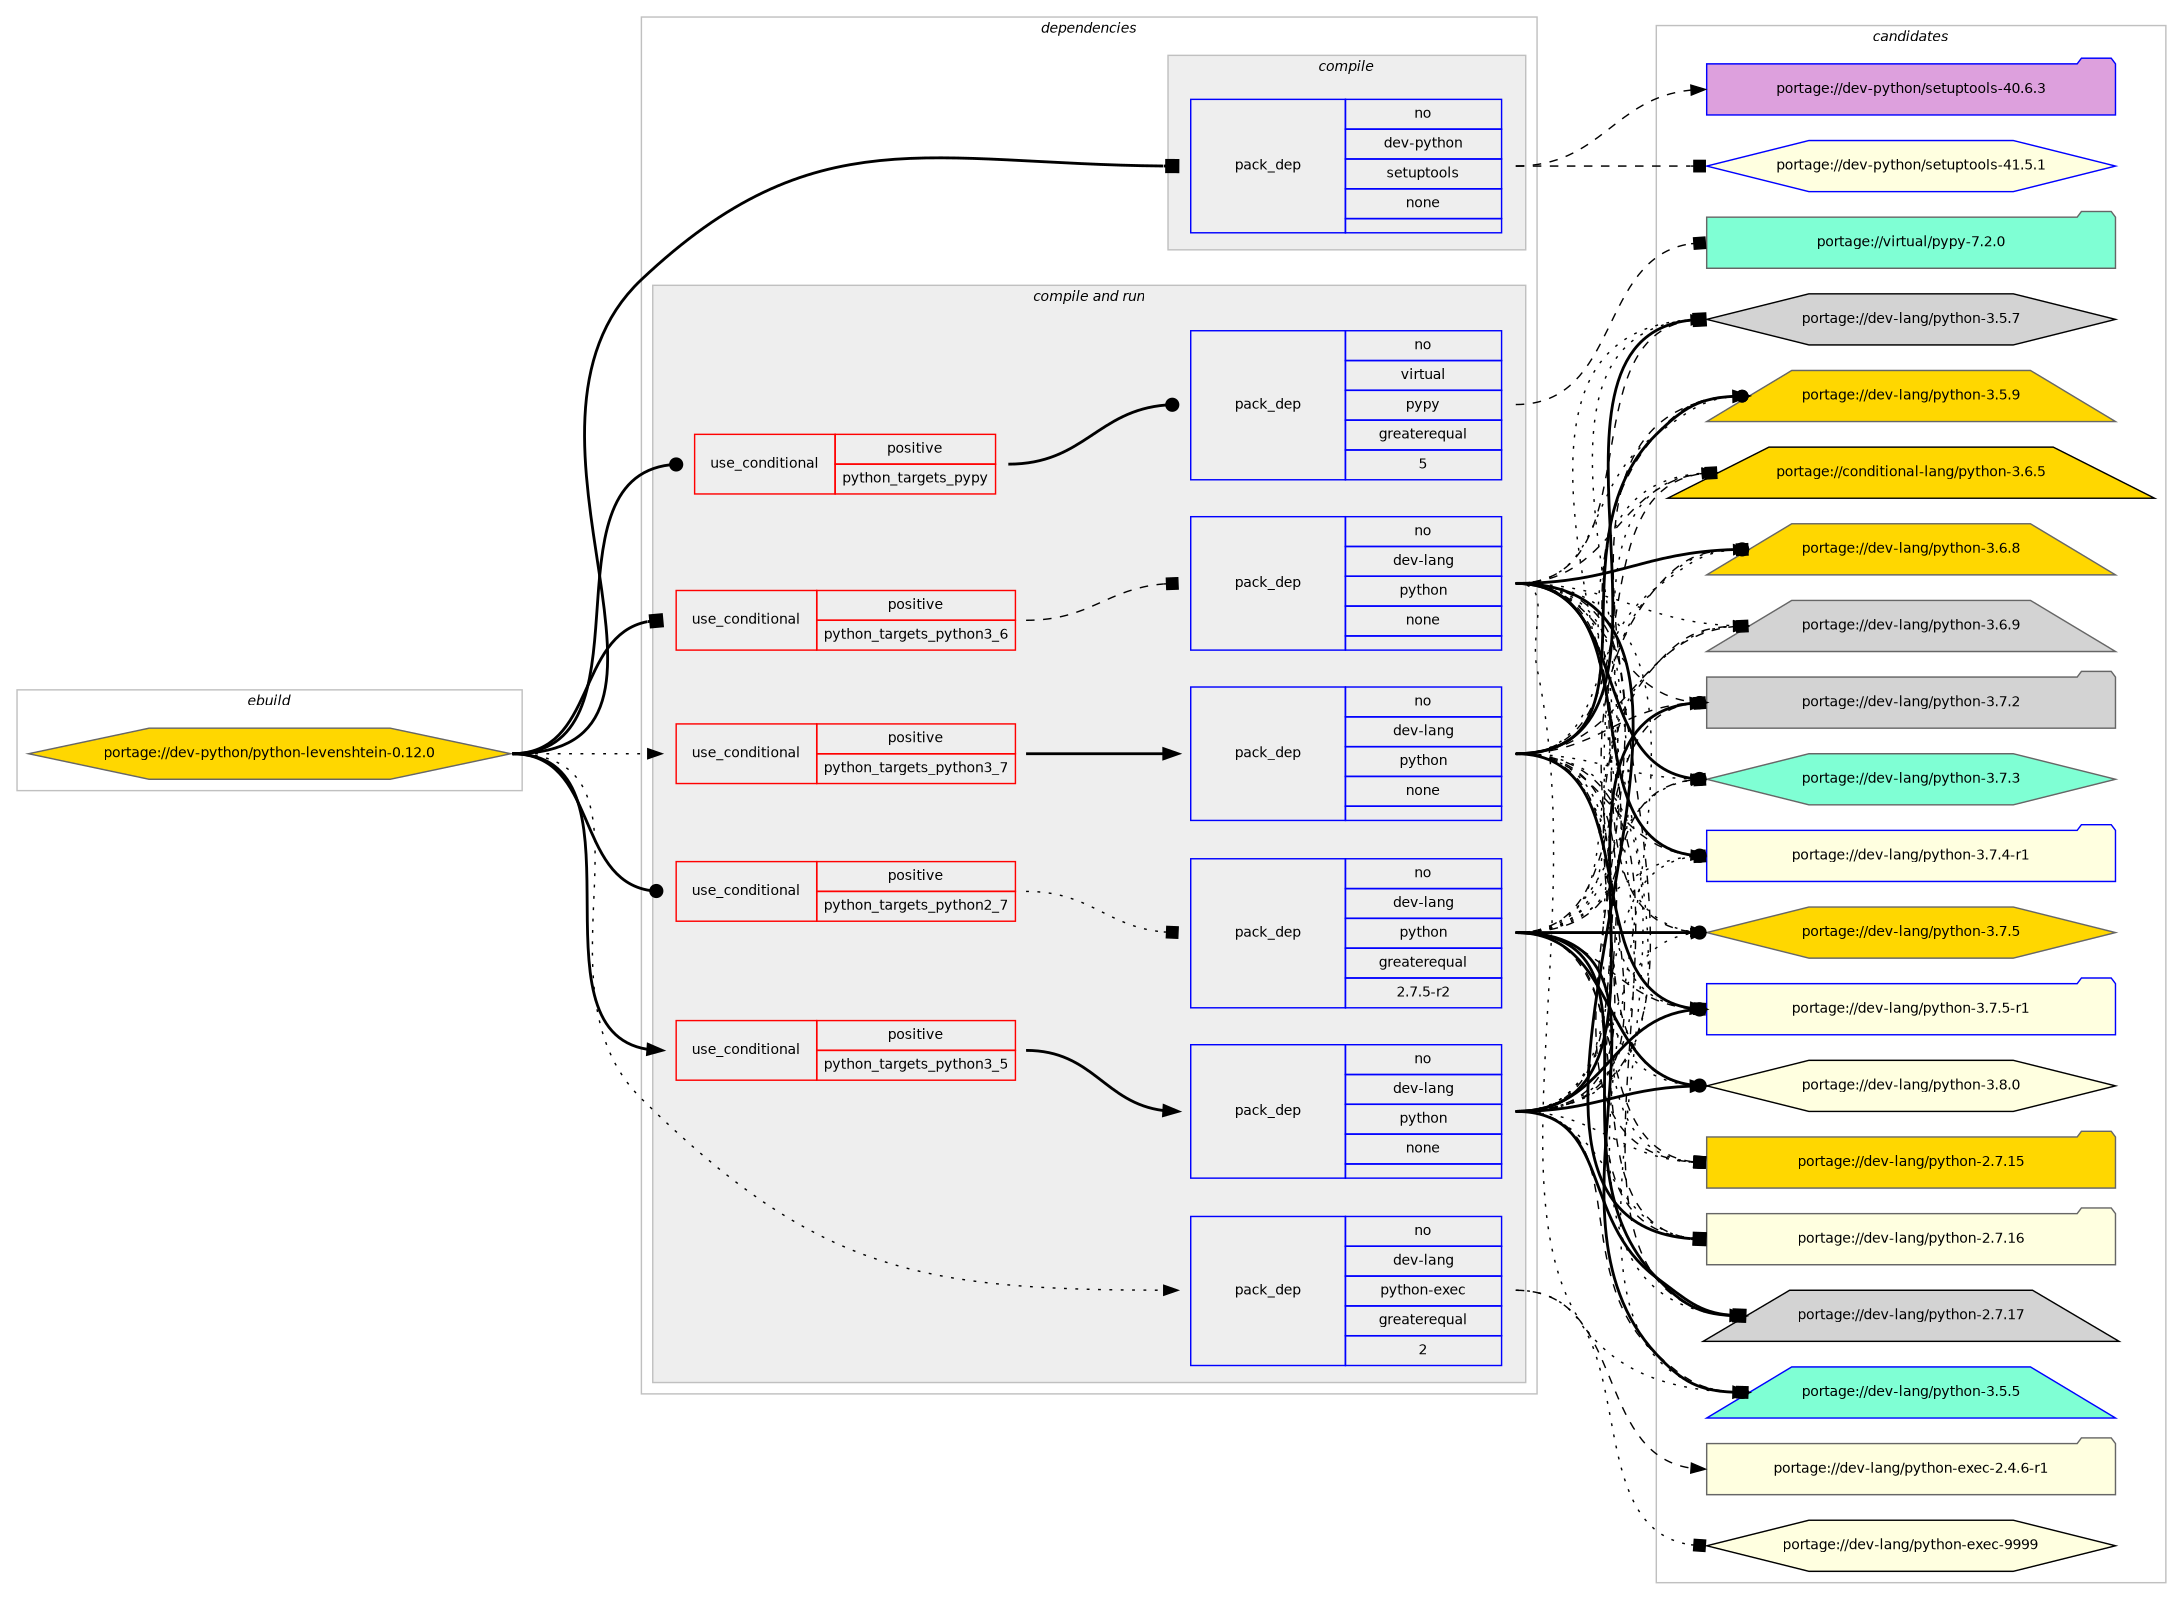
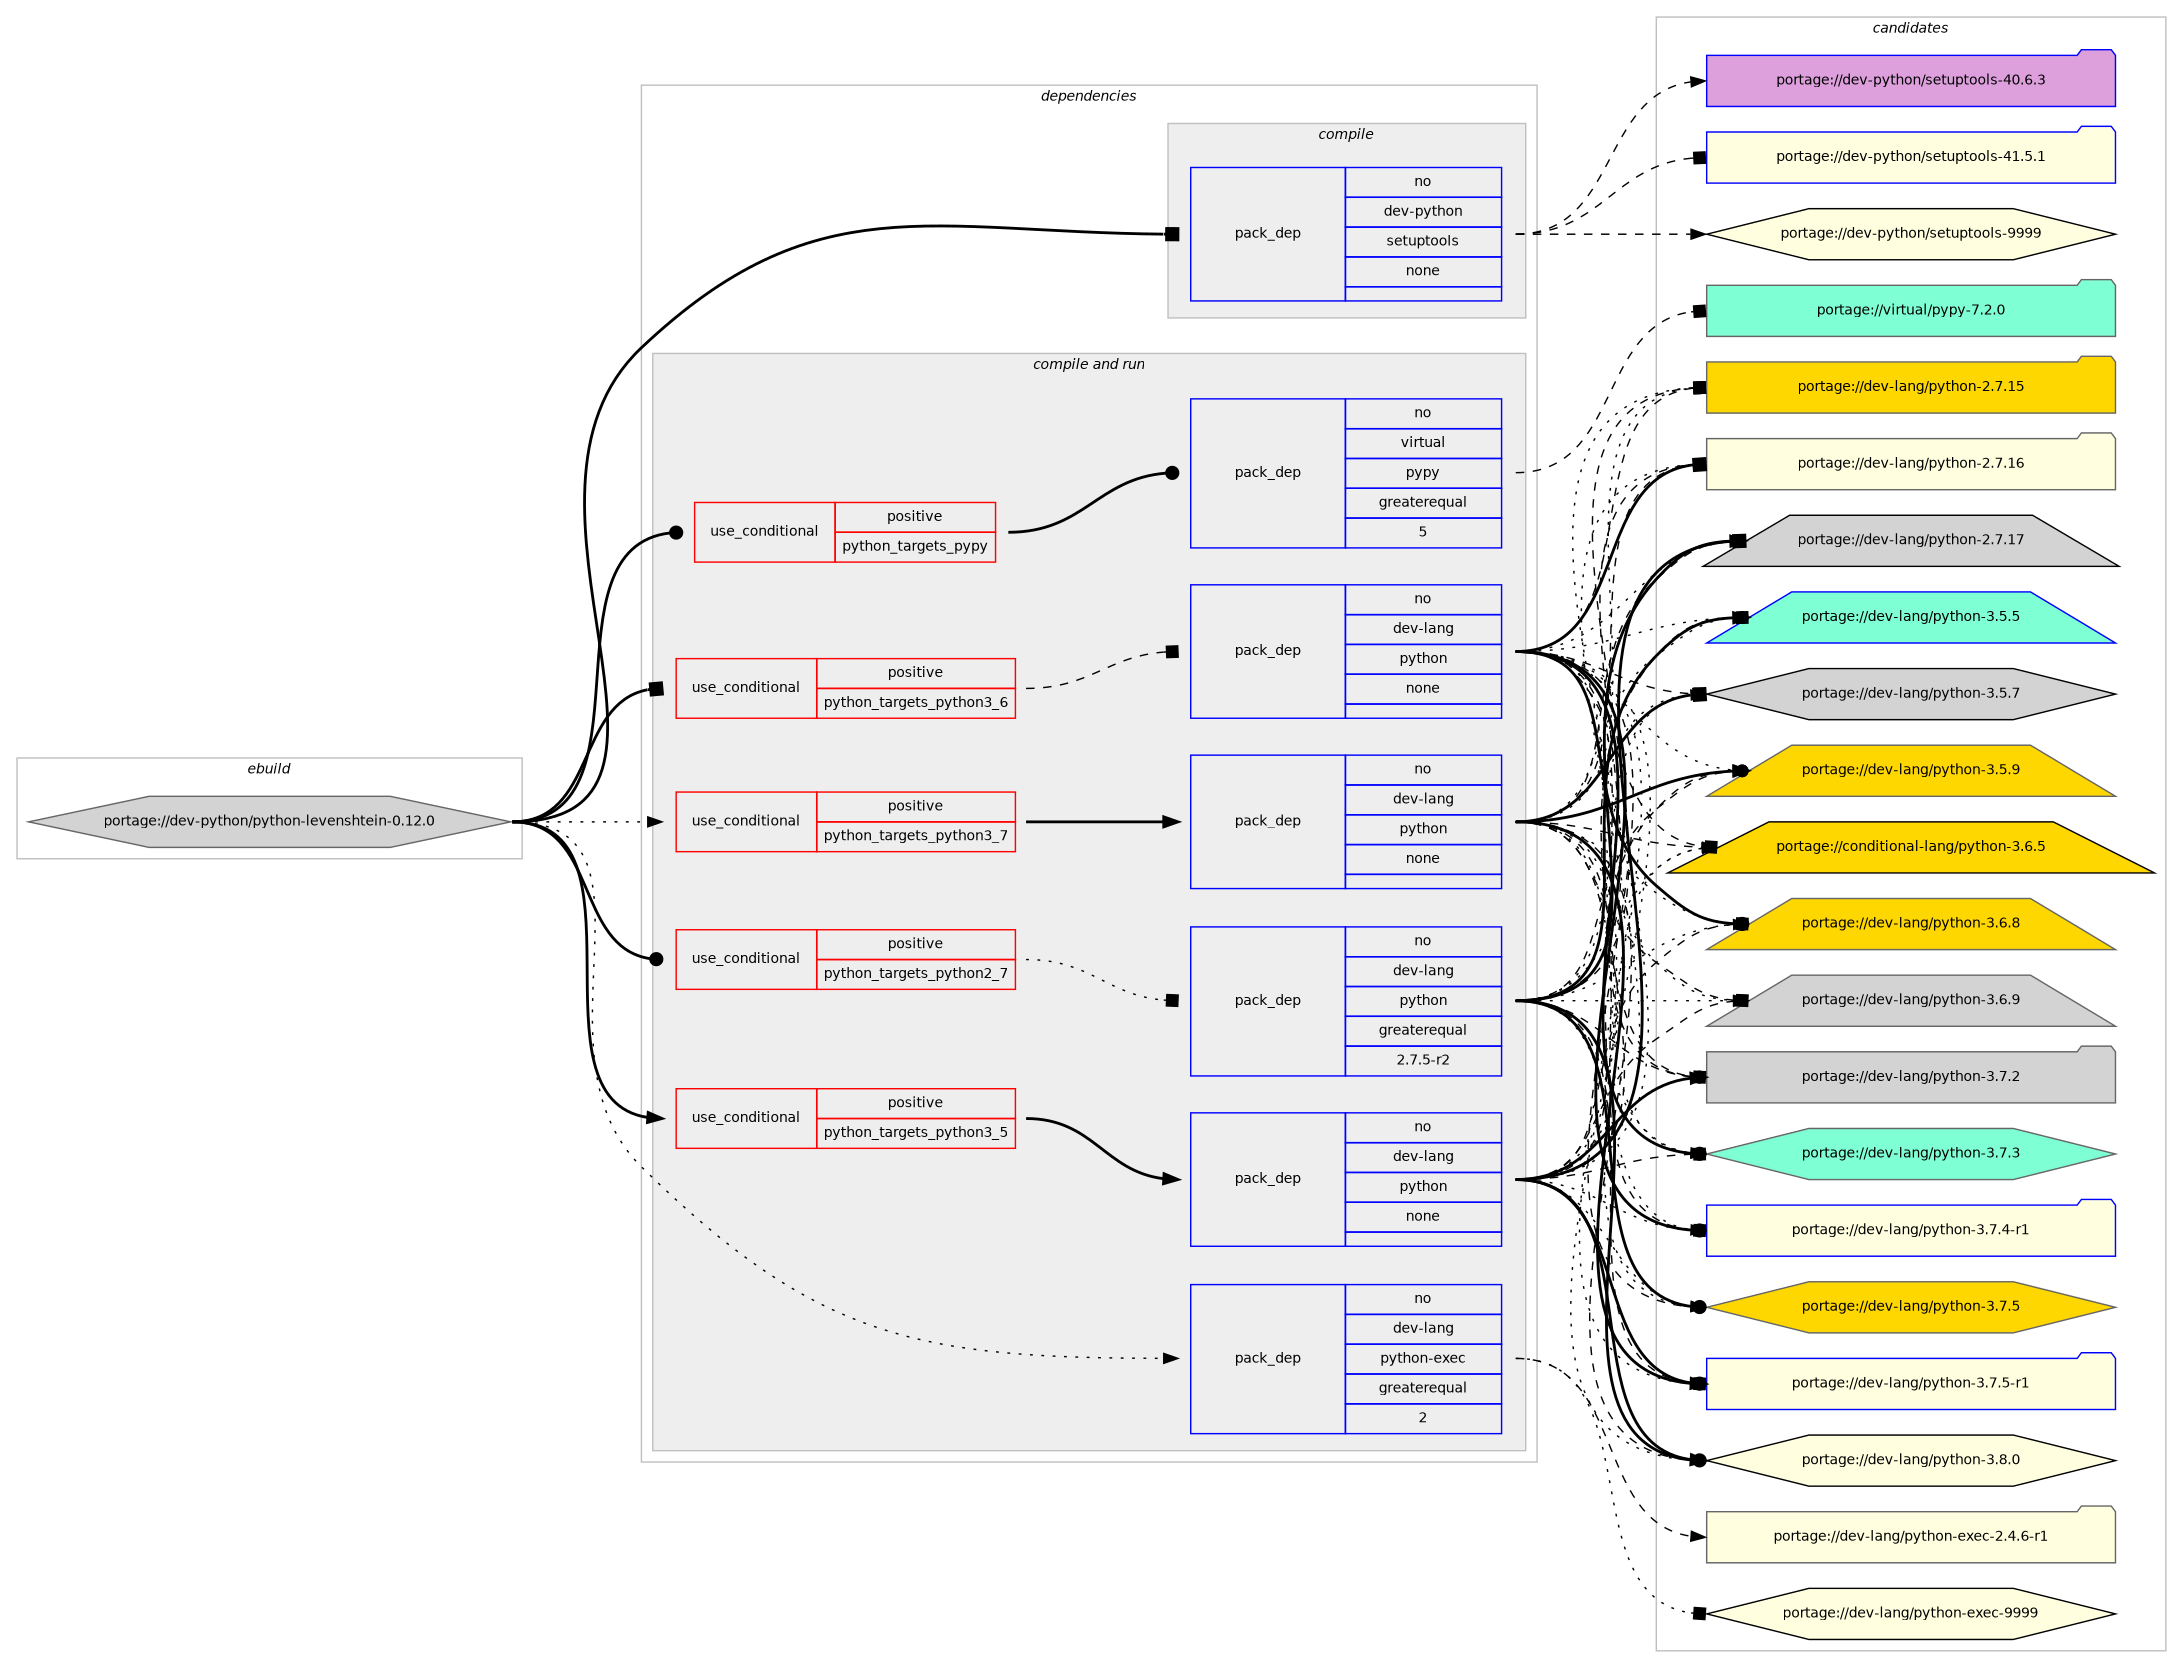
node "portage://dev-python/setuptools-41.5.1": shape hexagon -> folder
node "portage://dev-python/setuptools-9999": added
node "portage://dev-python/python-levenshtein-0.12.0": fillcolor gold -> lightgrey
